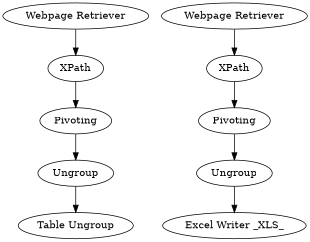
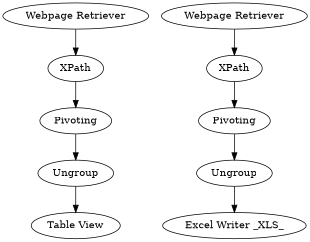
node "Table Ungroup": label "Table Ungroup" -> "Table View"
